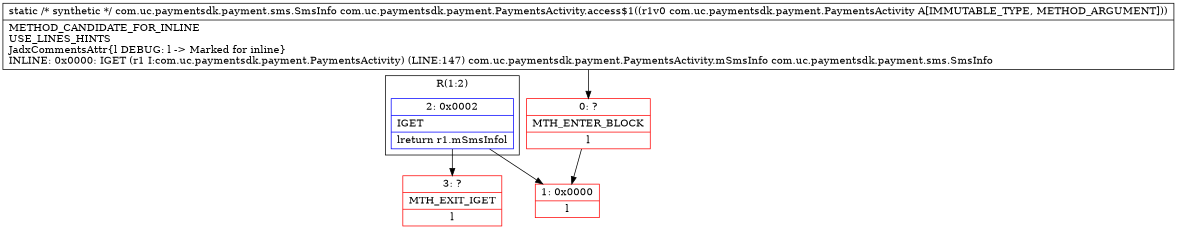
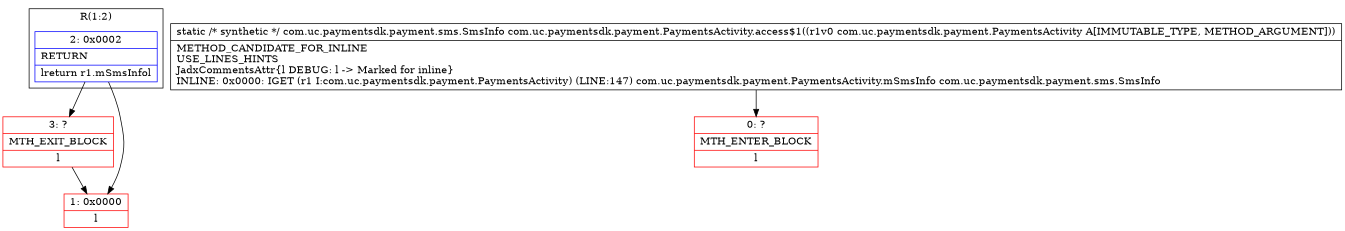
node "2: 0x0002": text "IGET" -> "RETURN"
edge "0: ?" -> "1: 0x0000": now "3: ?" -> "1: 0x0000"
node "3: ?": text "MTH_EXIT_IGET" -> "MTH_EXIT_BLOCK"
